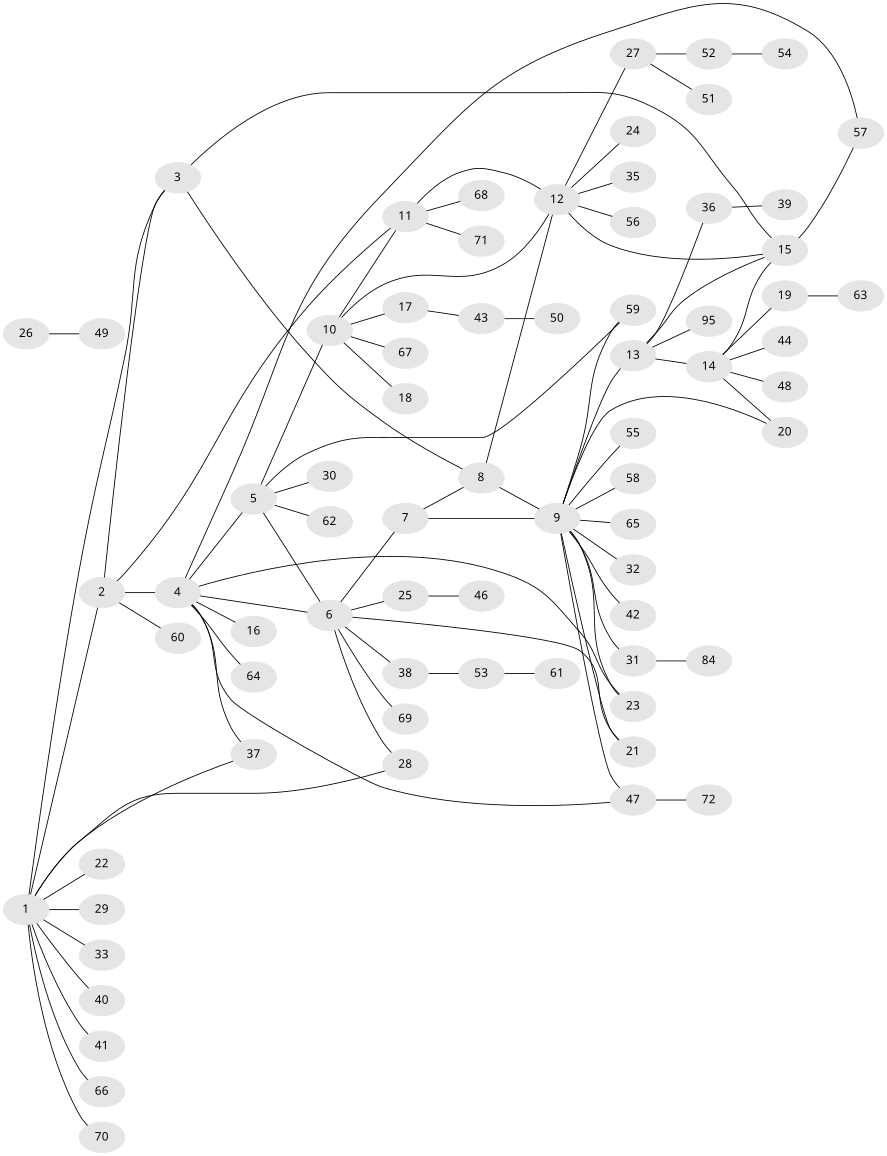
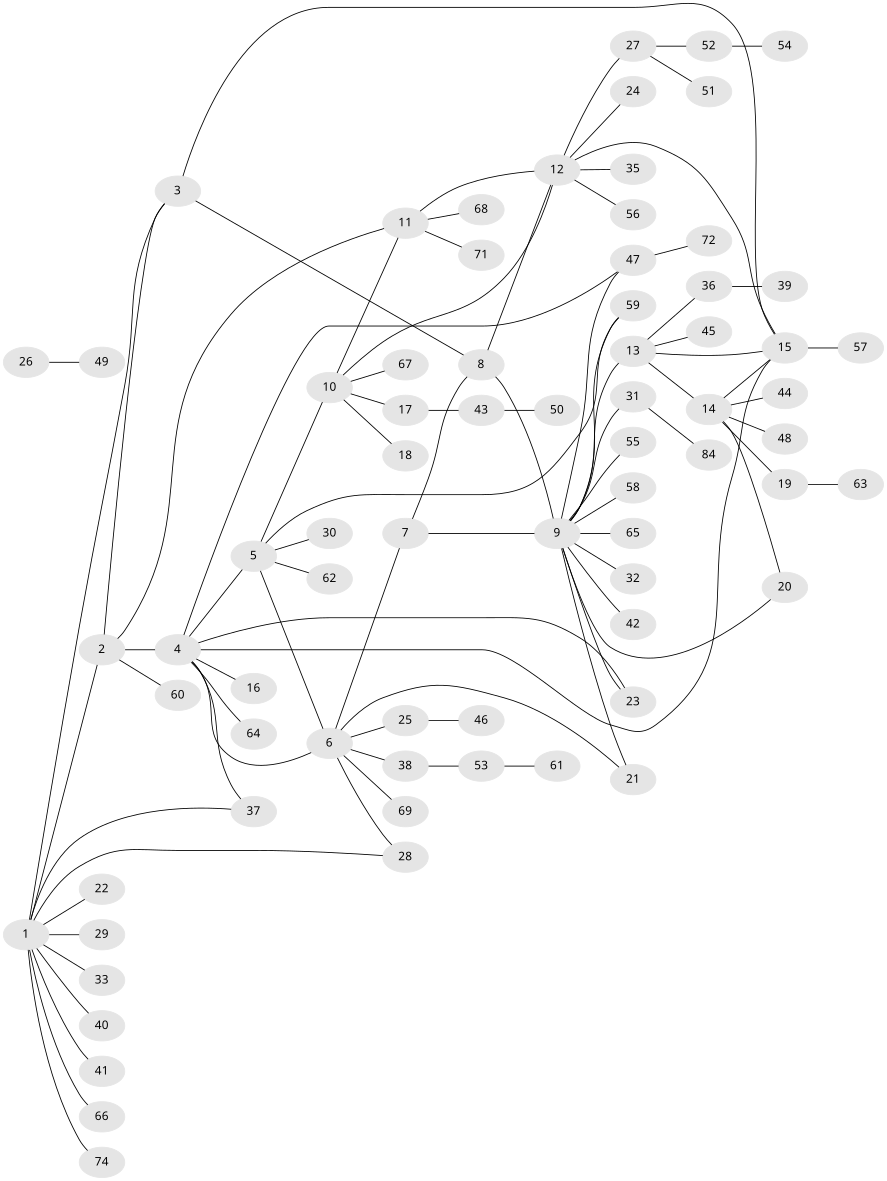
edge "57" -- "4": now "15" -- "4"
node "95": label "95" -> "45"
node "70": label "70" -> "74"
